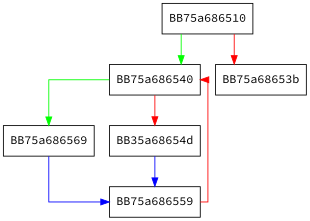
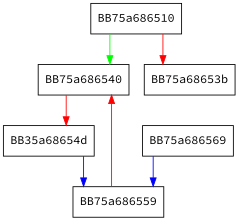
edge "BB75a686540" -> "BB75a686569": removed
